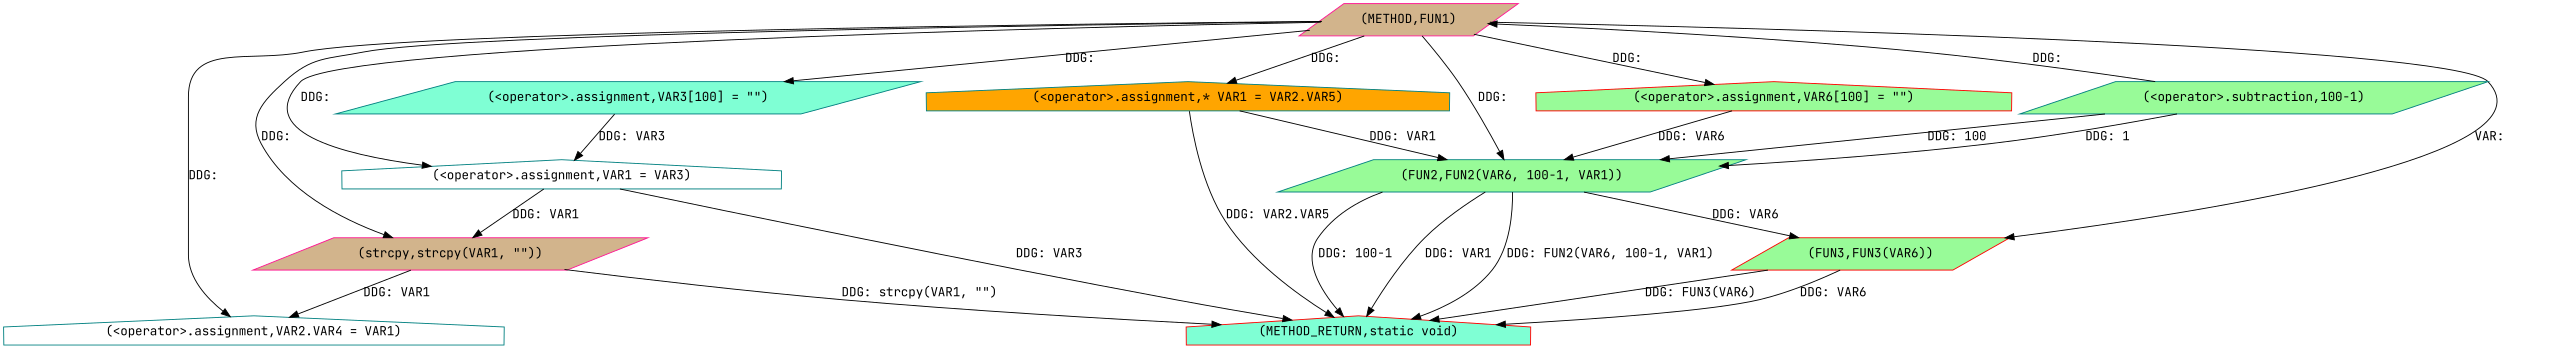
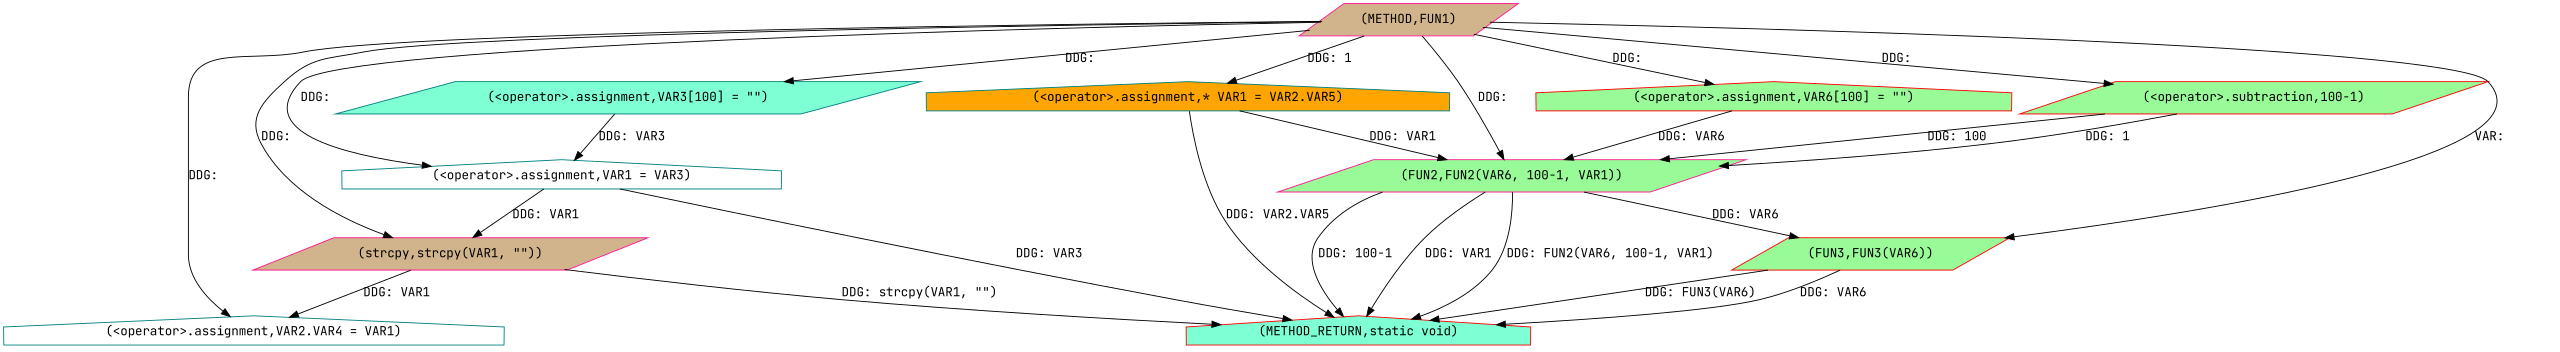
edge "(<operator>.subtraction,100-1)" -> "(METHOD,FUN1)": reversed
edge "(METHOD,FUN1)" -> "(<operator>.assignment,* VAR1 = VAR2.VAR5)": label "DDG: " -> "DDG: 1"
node "(<operator>.subtraction,100-1)": color teal -> red
node "(FUN2,FUN2(VAR6, 100-1, VAR1))": color teal -> deeppink
